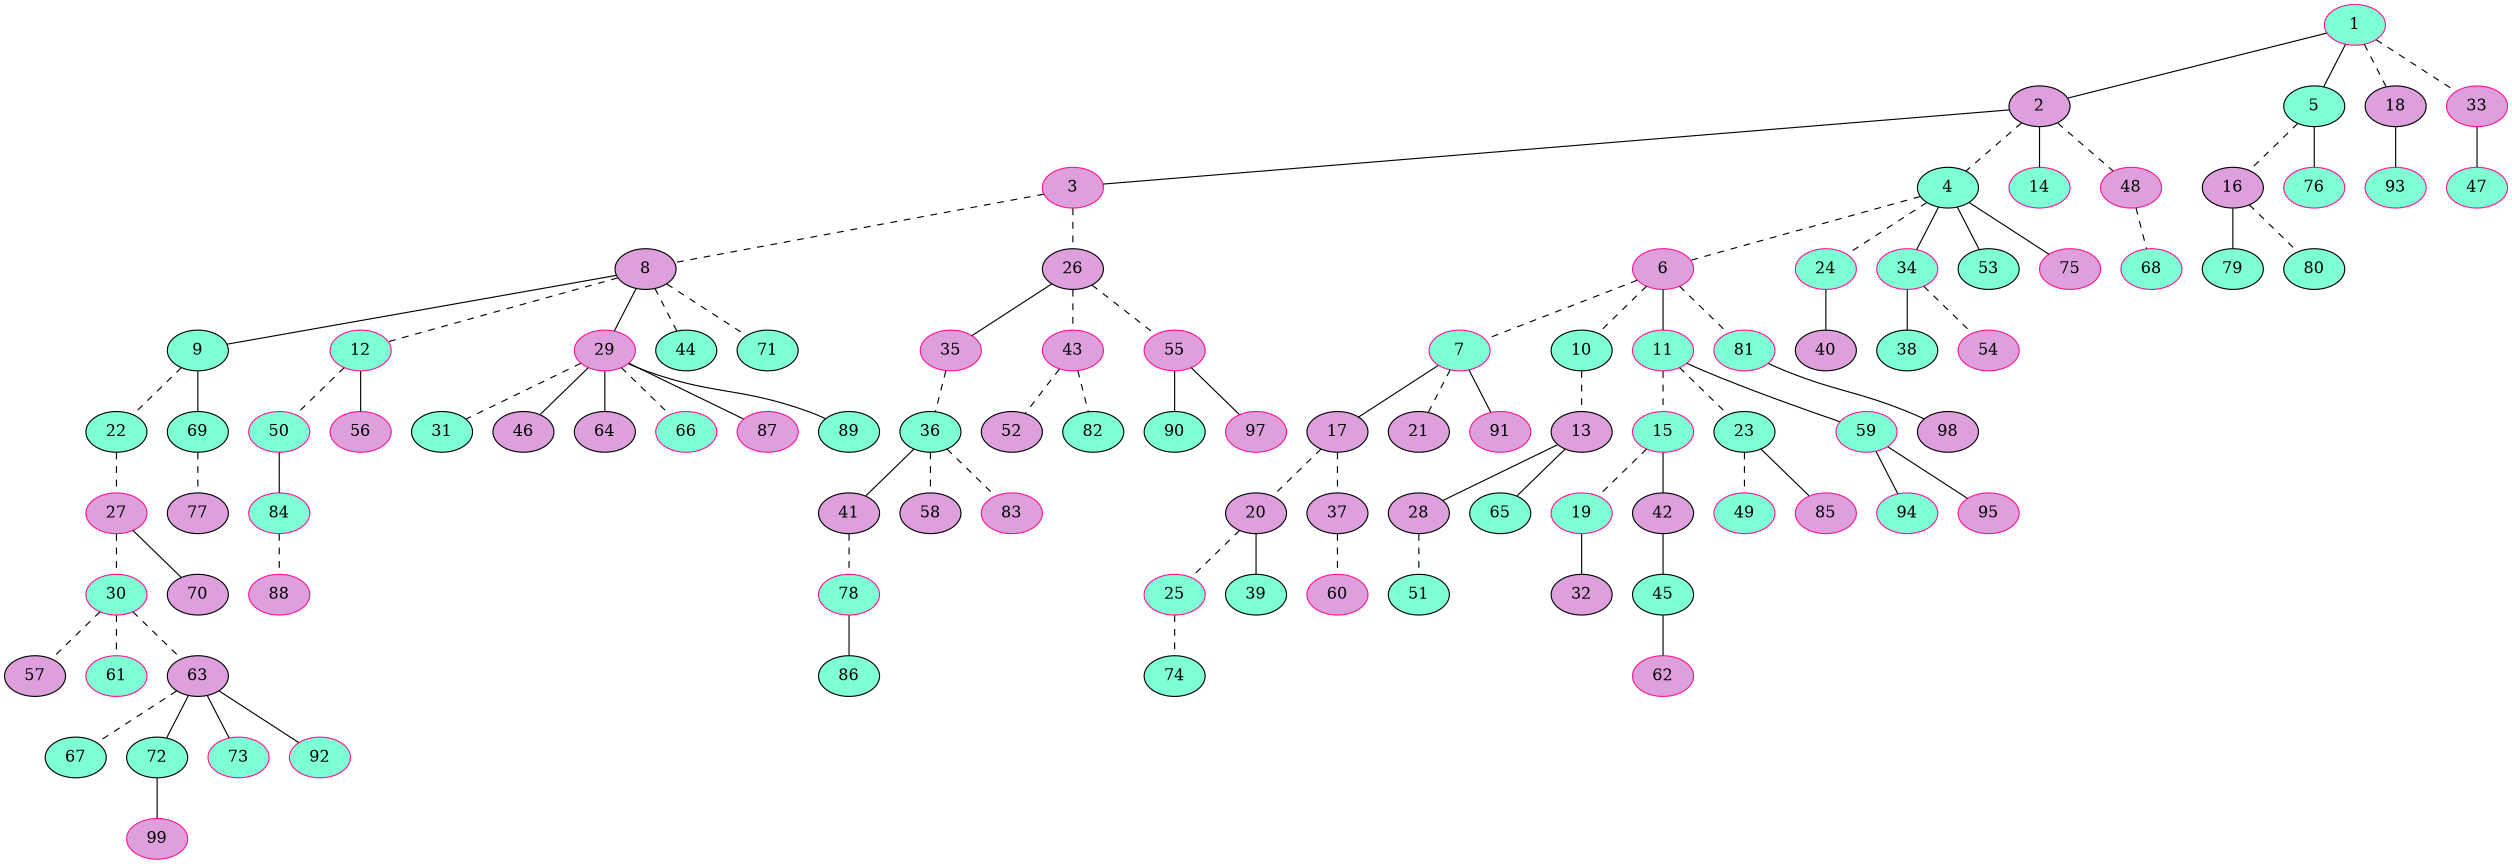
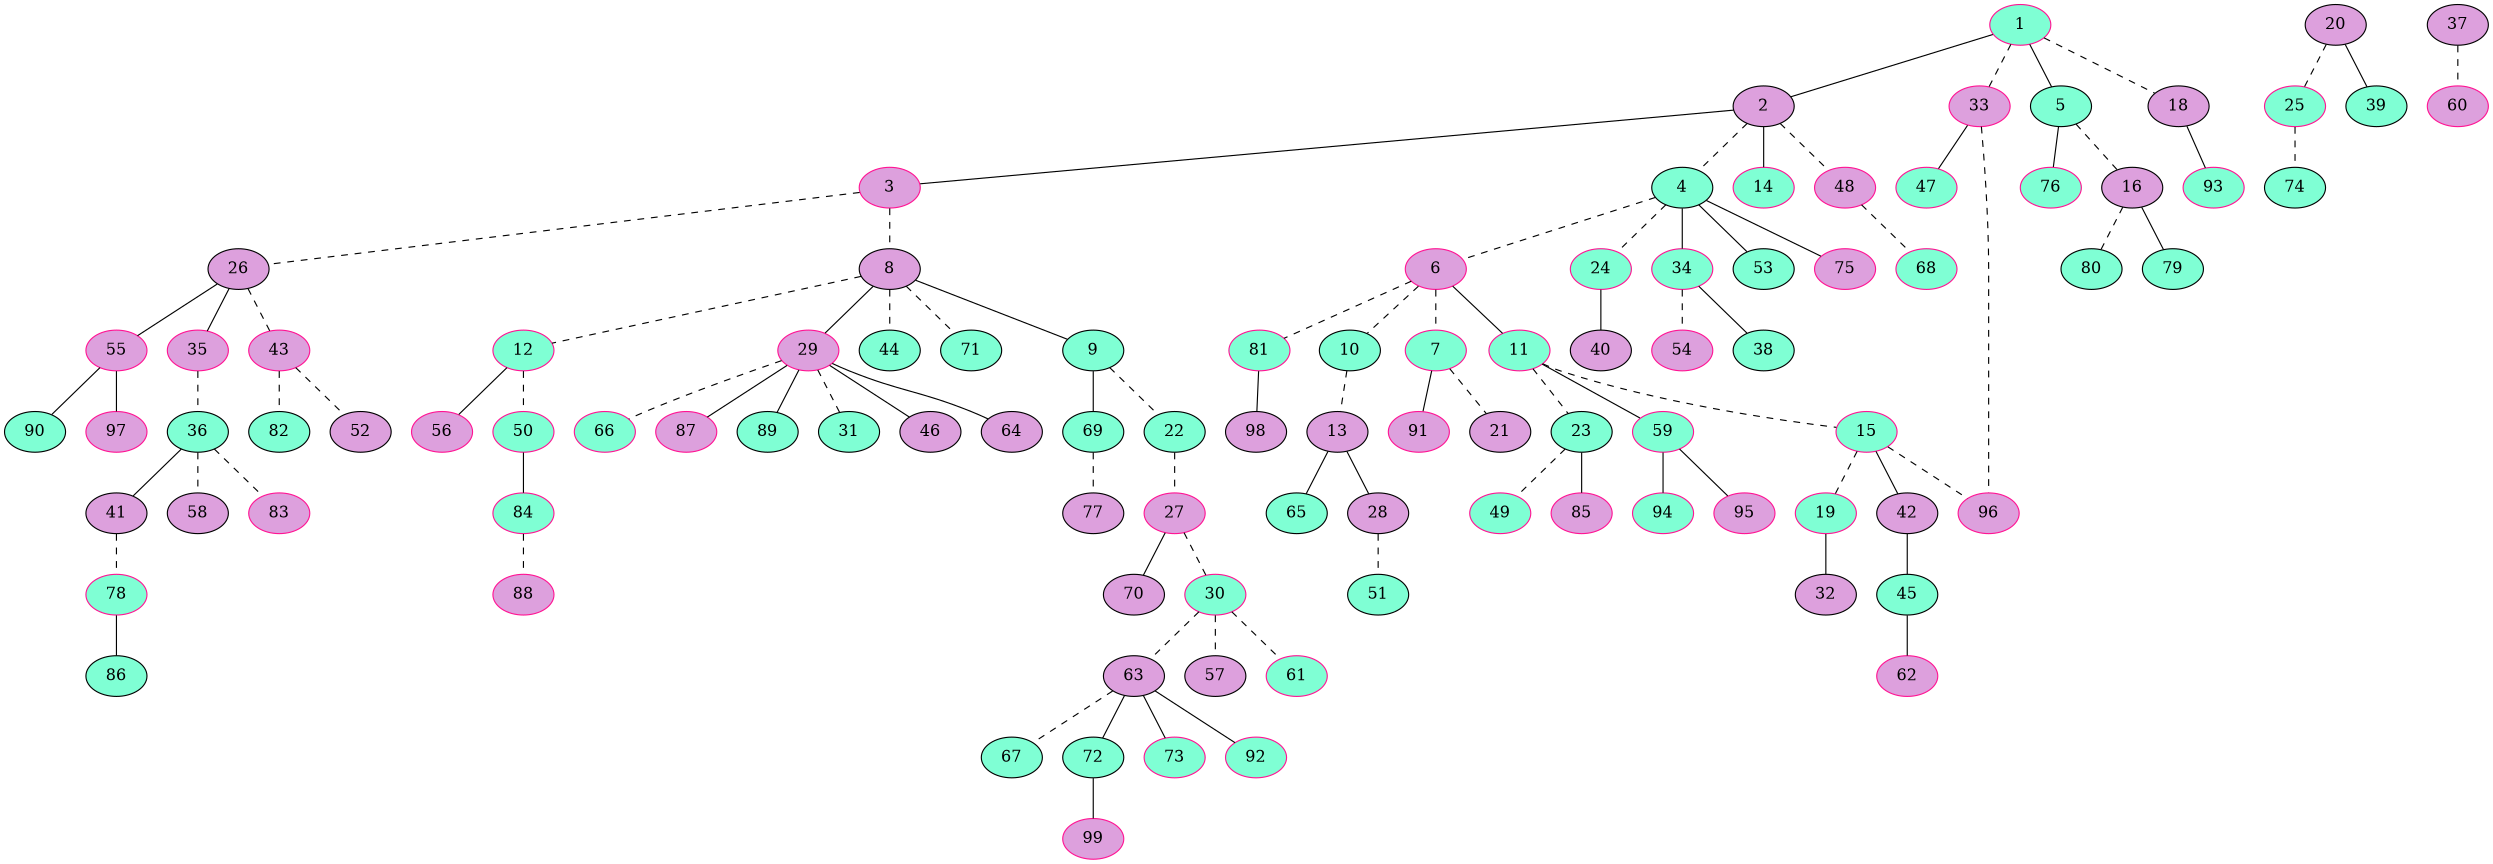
edge "26" -- "55": style dashed -> solid
node "17": removed
node "96": added
